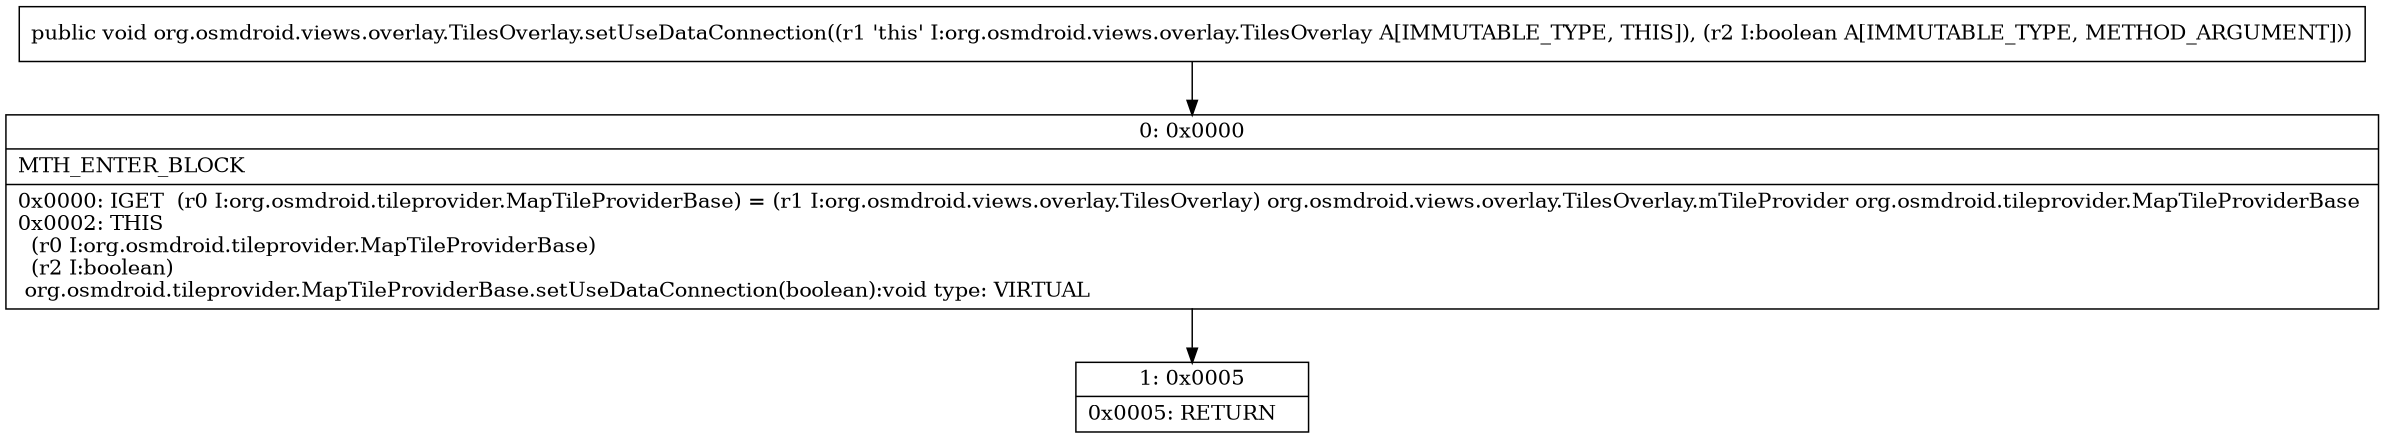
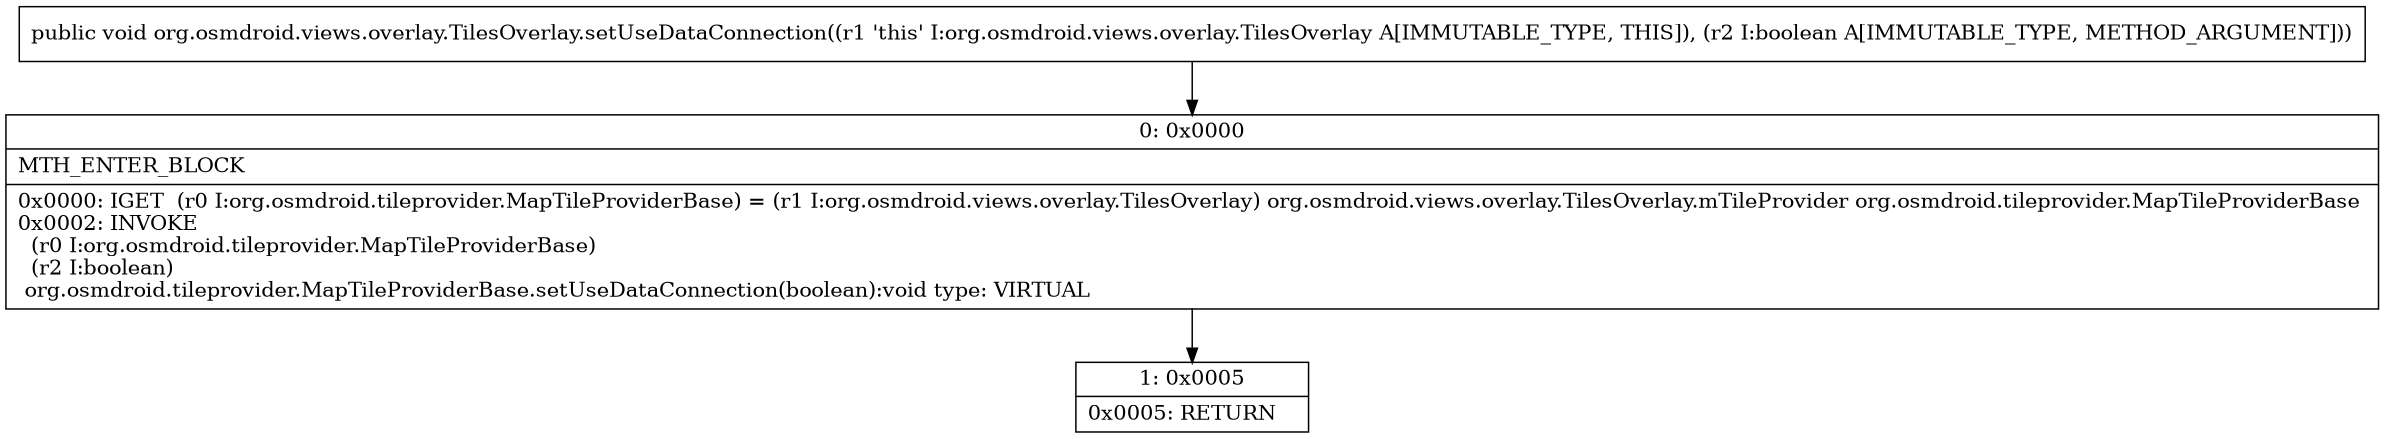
node "0: 0x0000": text "0x0002: THIS" -> "0x0002: INVOKE"
